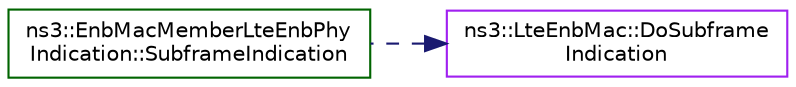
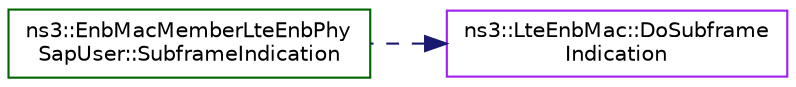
node "ns3::EnbMacMemberLteEnbPhy Indication::SubframeIndication": label "ns3::EnbMacMemberLteEnbPhy Indication::SubframeIndication" -> "ns3::EnbMacMemberLteEnbPhy SapUser::SubframeIndication"
